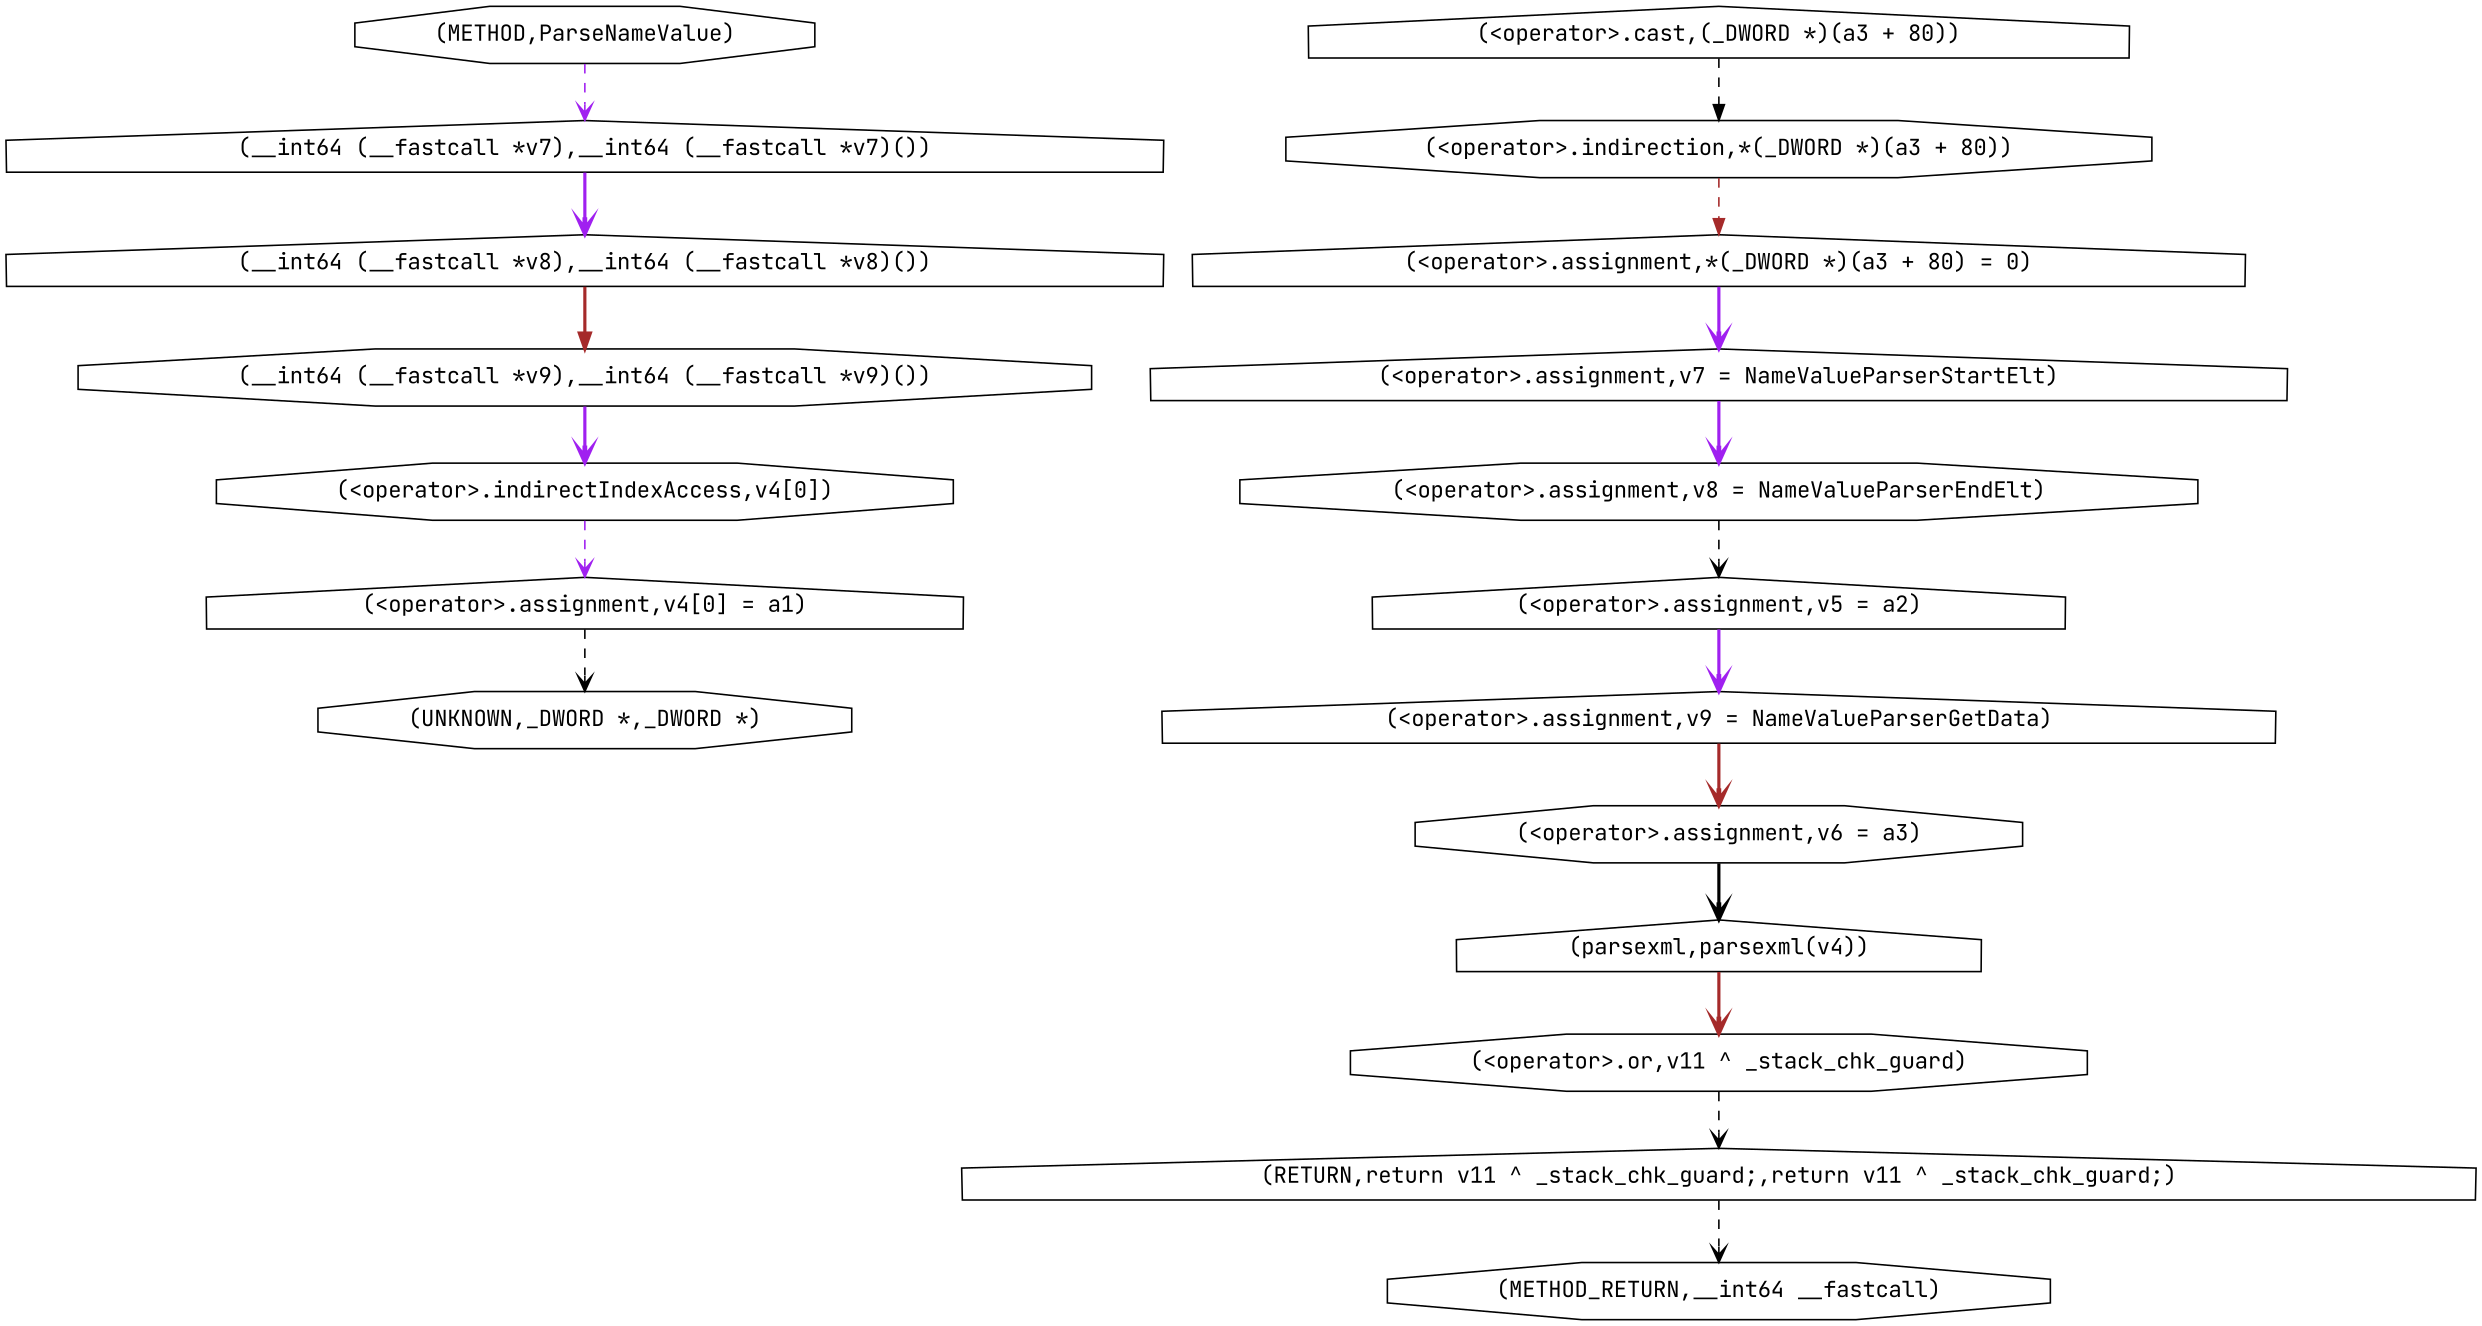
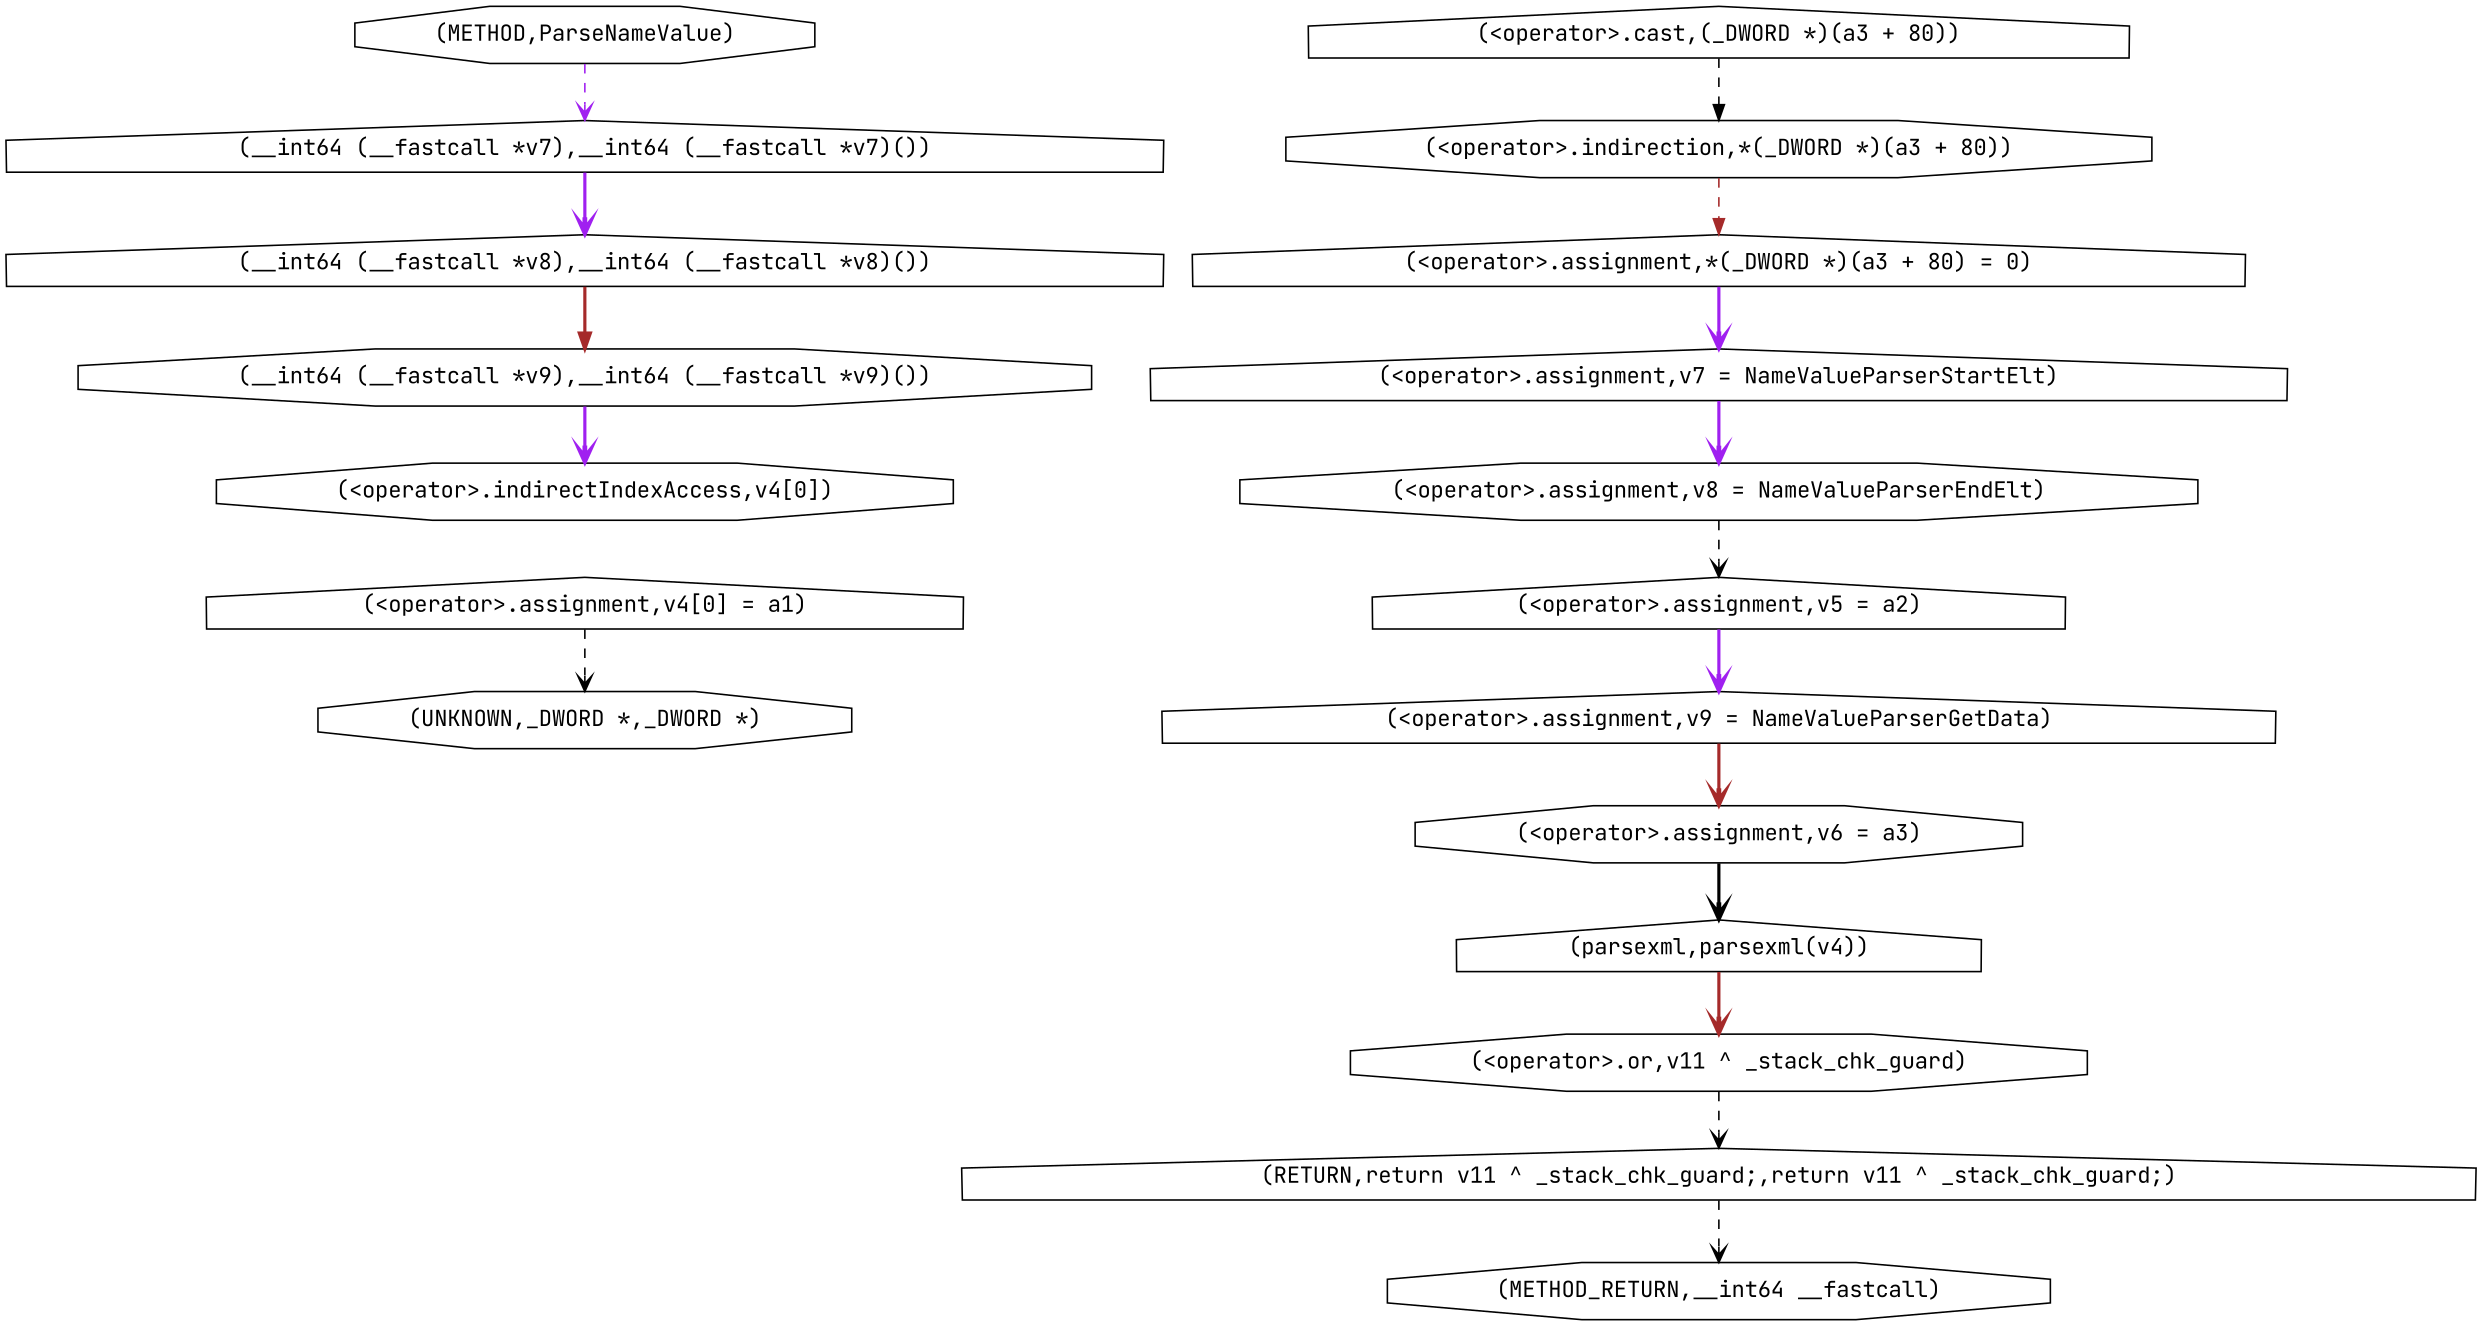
edge "(<operator>.indirectIndexAccess,v4[0])" -> "(<operator>.assignment,v4[0] = a1)": removed
